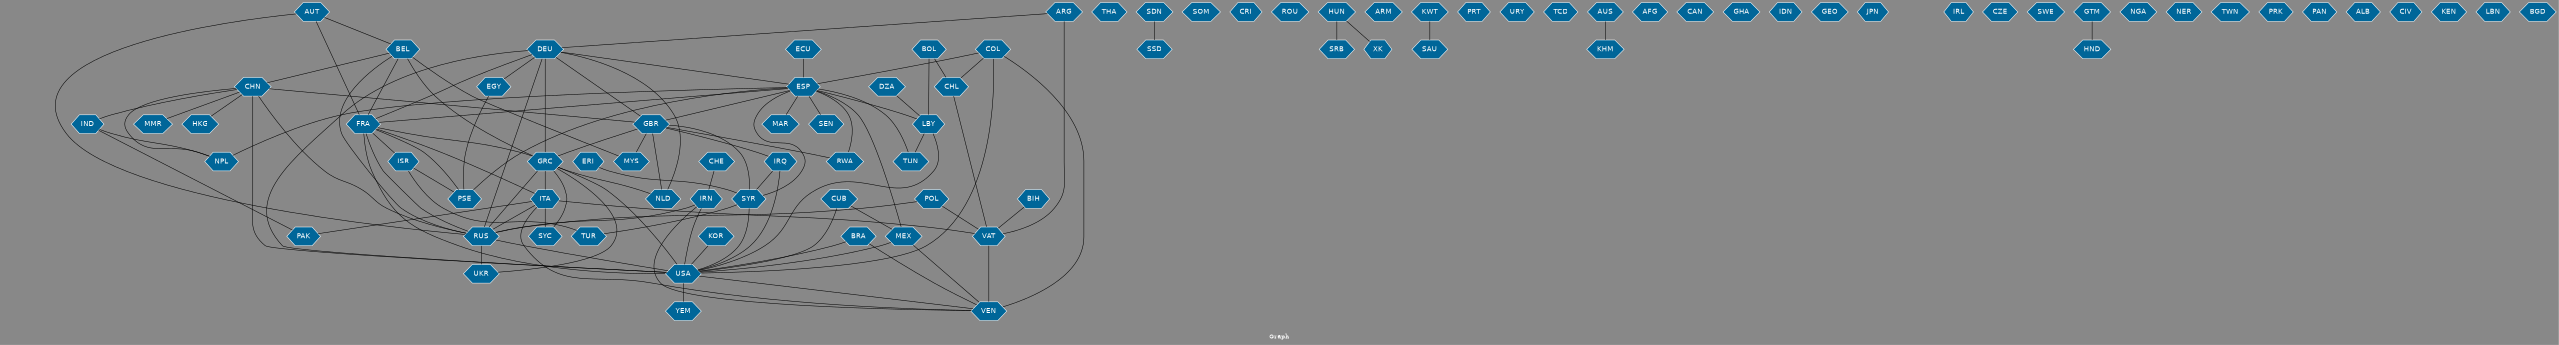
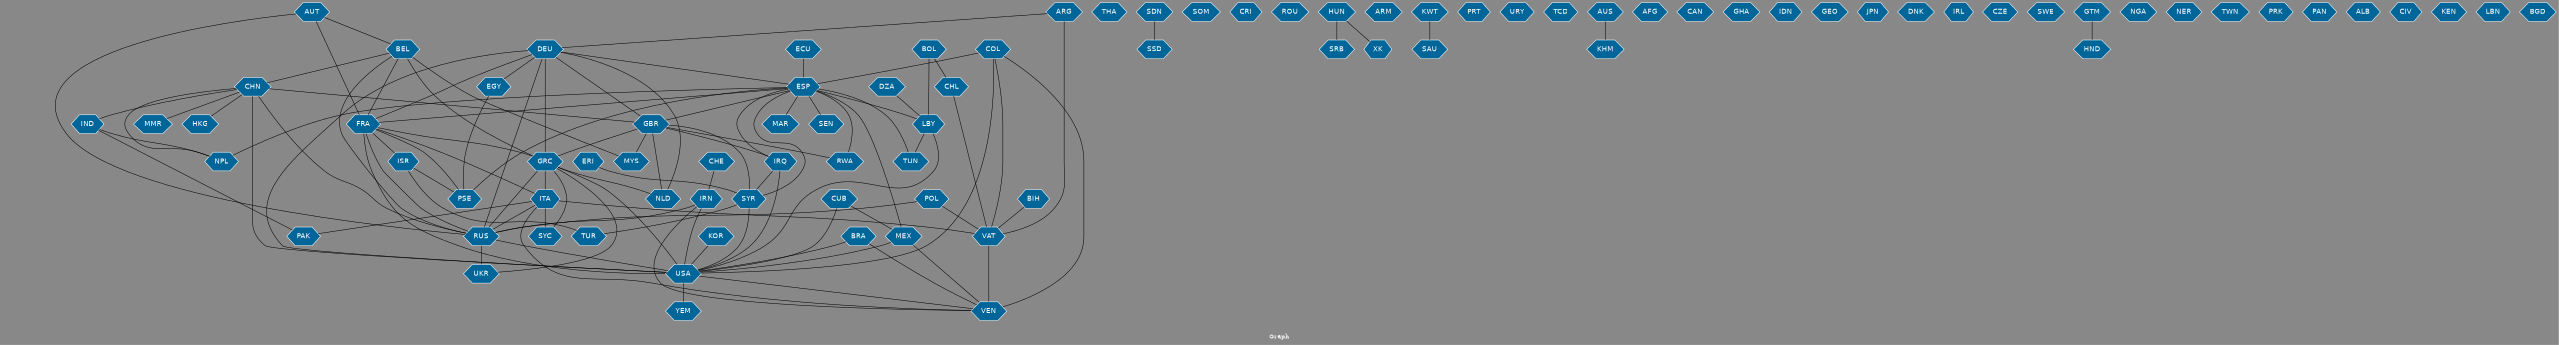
node "DNK": added
edge "COL" -- "CHL": now "COL" -- "VAT"
edge "ESP" -- "IRQ": added
